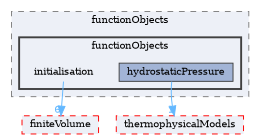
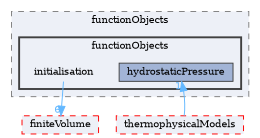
edge "hydrostaticPressure" -> "thermophysicalModels": reversed
